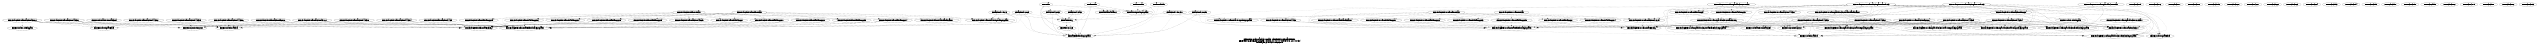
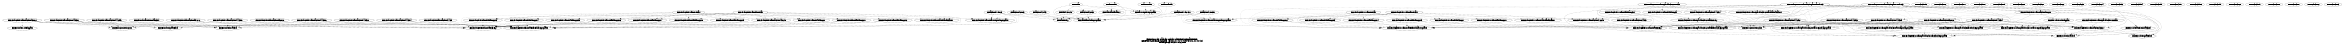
node "RL_resultGetters_1_fsm_par_blocks_restart": removed
node "__me_check_80": added
edge "RL_state_every" -> "RL_idle_l131c15": reversed
node "RL_resultGetters_1_fsm_state_fired__dreg_update": label "RL_resultGetters_1_fsm_state_fired__dreg_update" -> "RL_resultGetters_1_fsm_state_fired__start_update"
node "RL_resultGetters_1_fsm_par_blocks_2_start_reg__dreg_update": label "RL_resultGetters_1_fsm_par_blocks_2_start_reg__dreg_update" -> "RL_resultGetters_1_start_par_blocks_2_start_reg__dreg_update"
